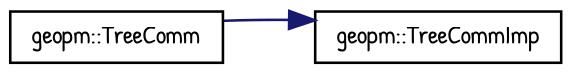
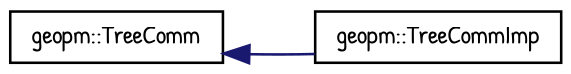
edge "geopm::TreeComm" -> "geopm::TreeCommImp": reversed
